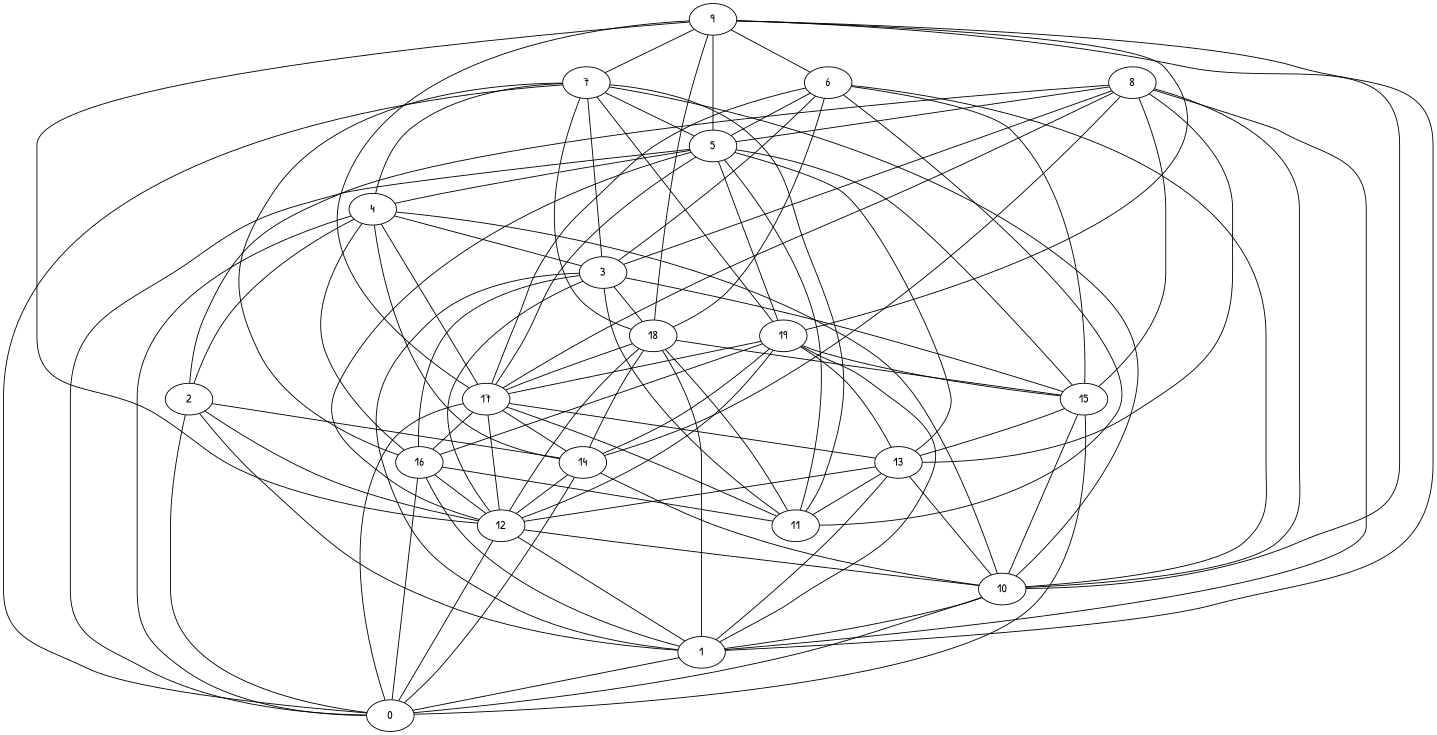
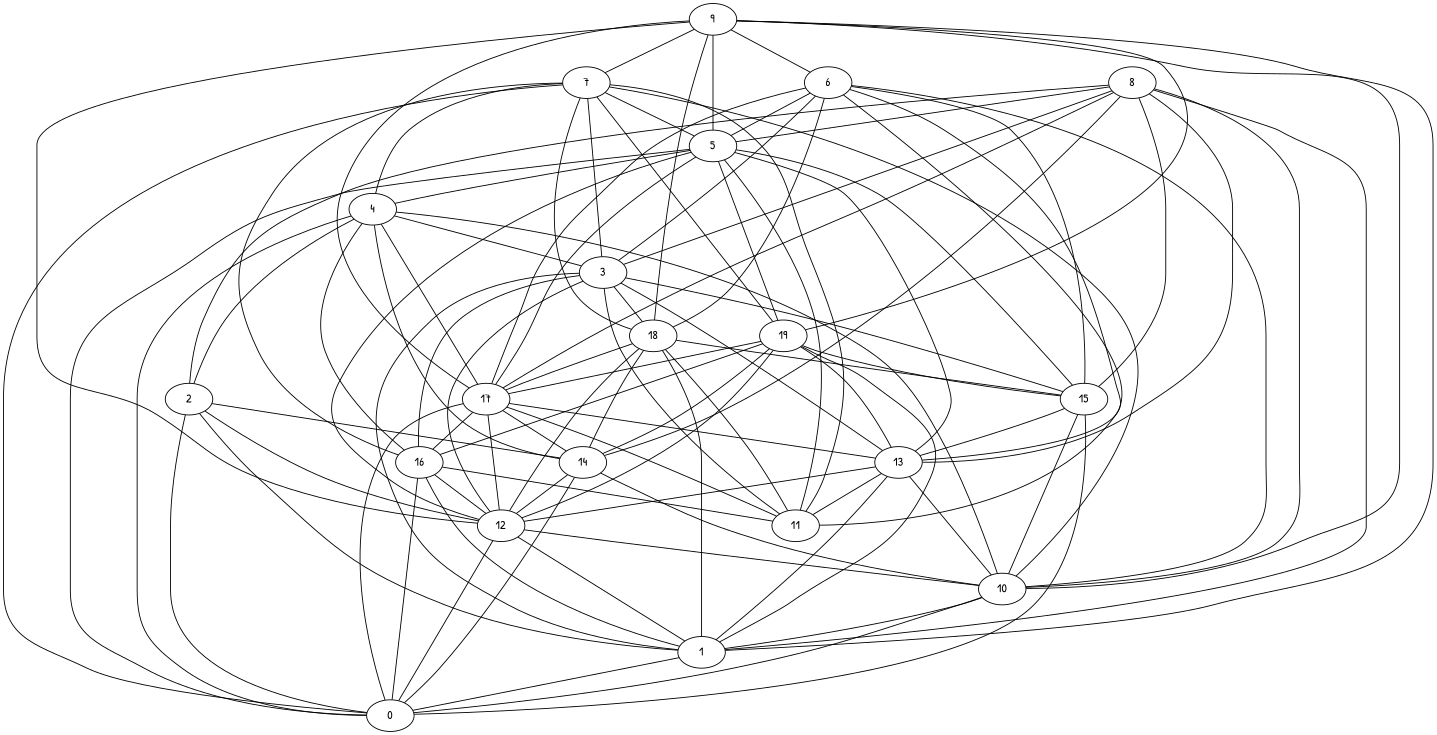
edge "6" -- "13": added
edge "3" -- "13": added
